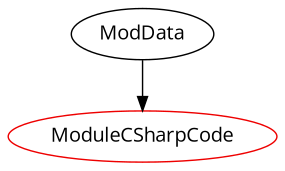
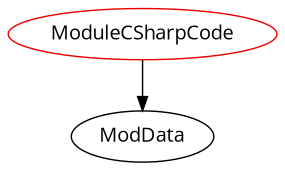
edge "ModData" -> "ModuleCSharpCode": reversed
